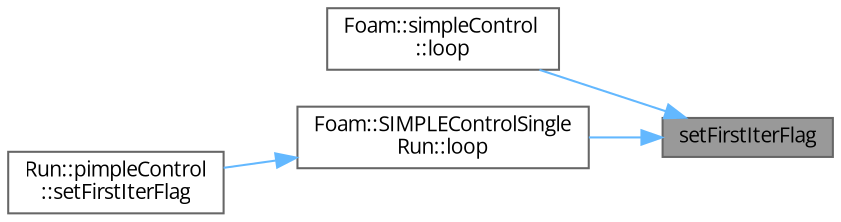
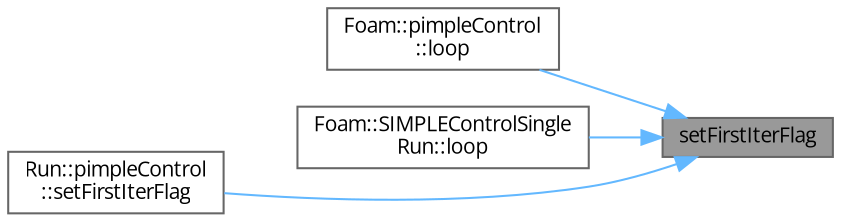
node "Foam::simpleControl ::loop": label "Foam::simpleControl ::loop" -> "Foam::pimpleControl ::loop"
edge "Run::pimpleControl ::setFirstIterFlag" -> "Foam::SIMPLEControlSingle Run::loop": now "Run::pimpleControl ::setFirstIterFlag" -> "setFirstIterFlag"
